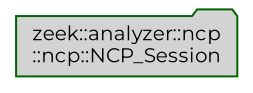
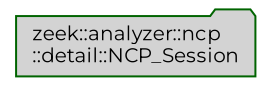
node "zeek::analyzer::ncp ::ncp::NCP_Session": label "zeek::analyzer::ncp ::ncp::NCP_Session" -> "zeek::analyzer::ncp ::detail::NCP_Session"
